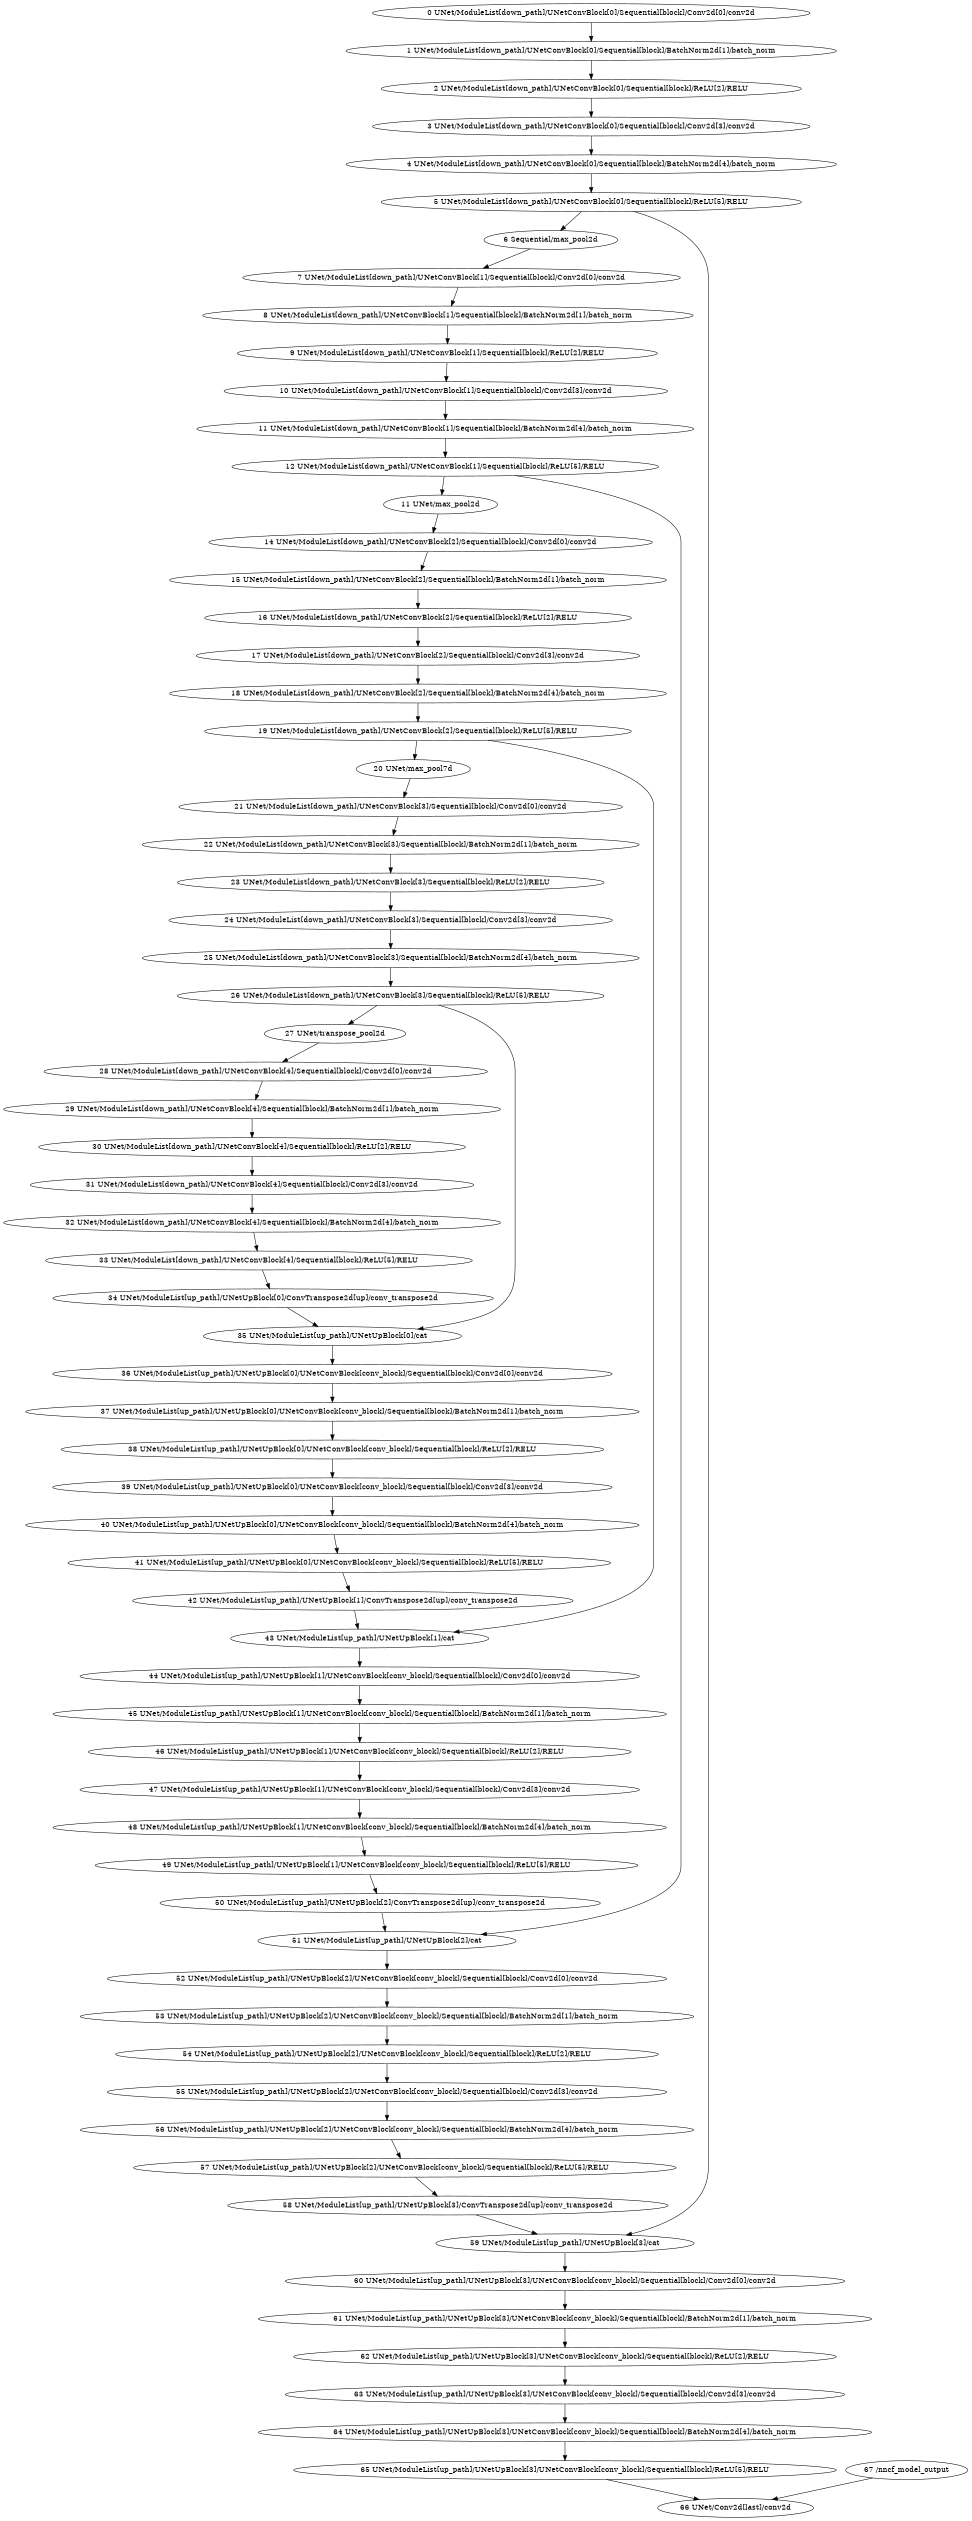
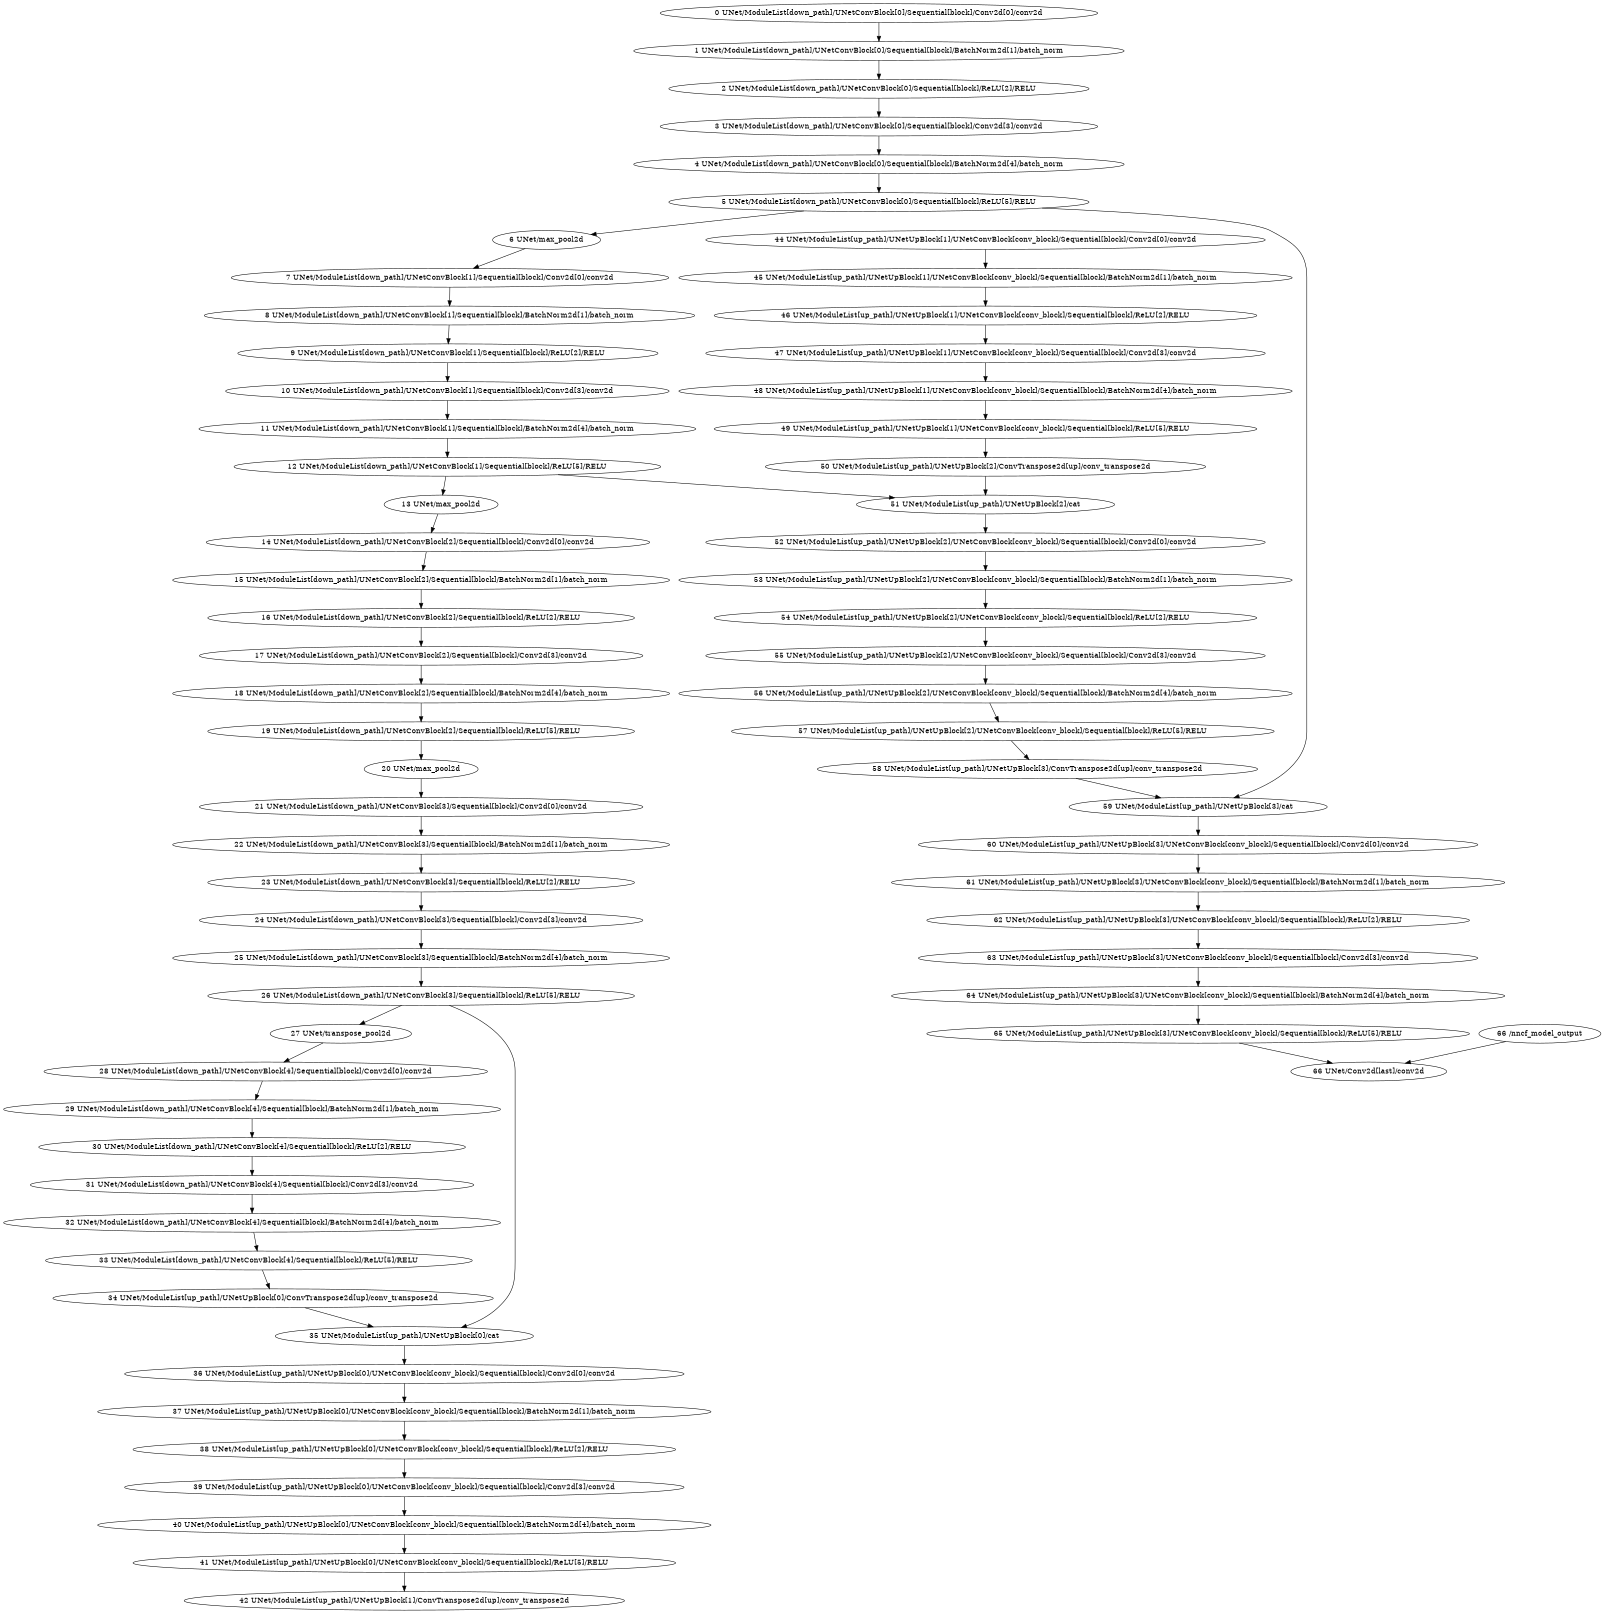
node "6 Sequential/max_pool2d": label "6 Sequential/max_pool2d" -> "6 UNet/max_pool2d"
node "11 UNet/max_pool2d": label "11 UNet/max_pool2d" -> "13 UNet/max_pool2d"
node "20 UNet/max_pool7d": label "20 UNet/max_pool7d" -> "20 UNet/max_pool2d"
node "43 UNet/ModuleList[up_path]/UNetUpBlock[1]/cat": removed
node "67 /nncf_model_output": label "67 /nncf_model_output" -> "66 /nncf_model_output"
